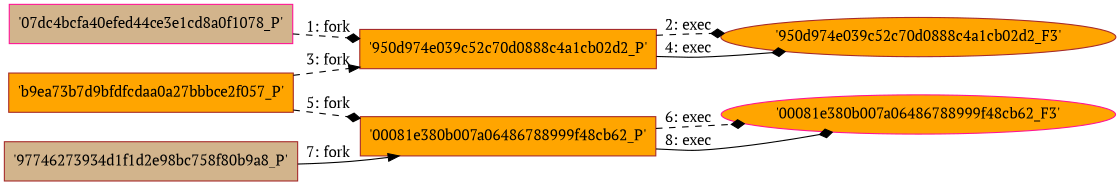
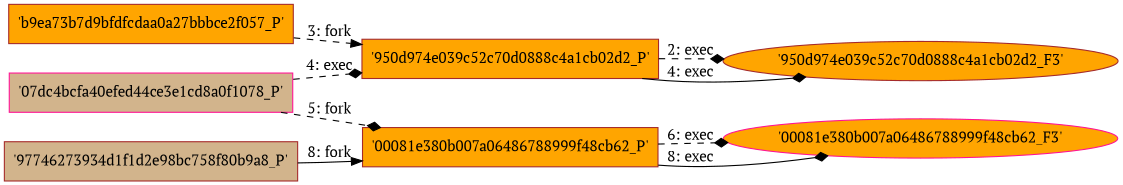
edge "'07dc4bcfa40efed44ce3e1cd8a0f1078_P'" -> "'950d974e039c52c70d0888c4a1cb02d2_P'": label "1: fork" -> "4: exec"
edge "'b9ea73b7d9bfdfcdaa0a27bbbce2f057_P'" -> "'00081e380b007a06486788999f48cb62_P'": now "'07dc4bcfa40efed44ce3e1cd8a0f1078_P'" -> "'00081e380b007a06486788999f48cb62_P'"
edge "'97746273934d1f1d2e98bc758f80b9a8_P'" -> "'00081e380b007a06486788999f48cb62_P'": label "7: fork" -> "8: fork"
